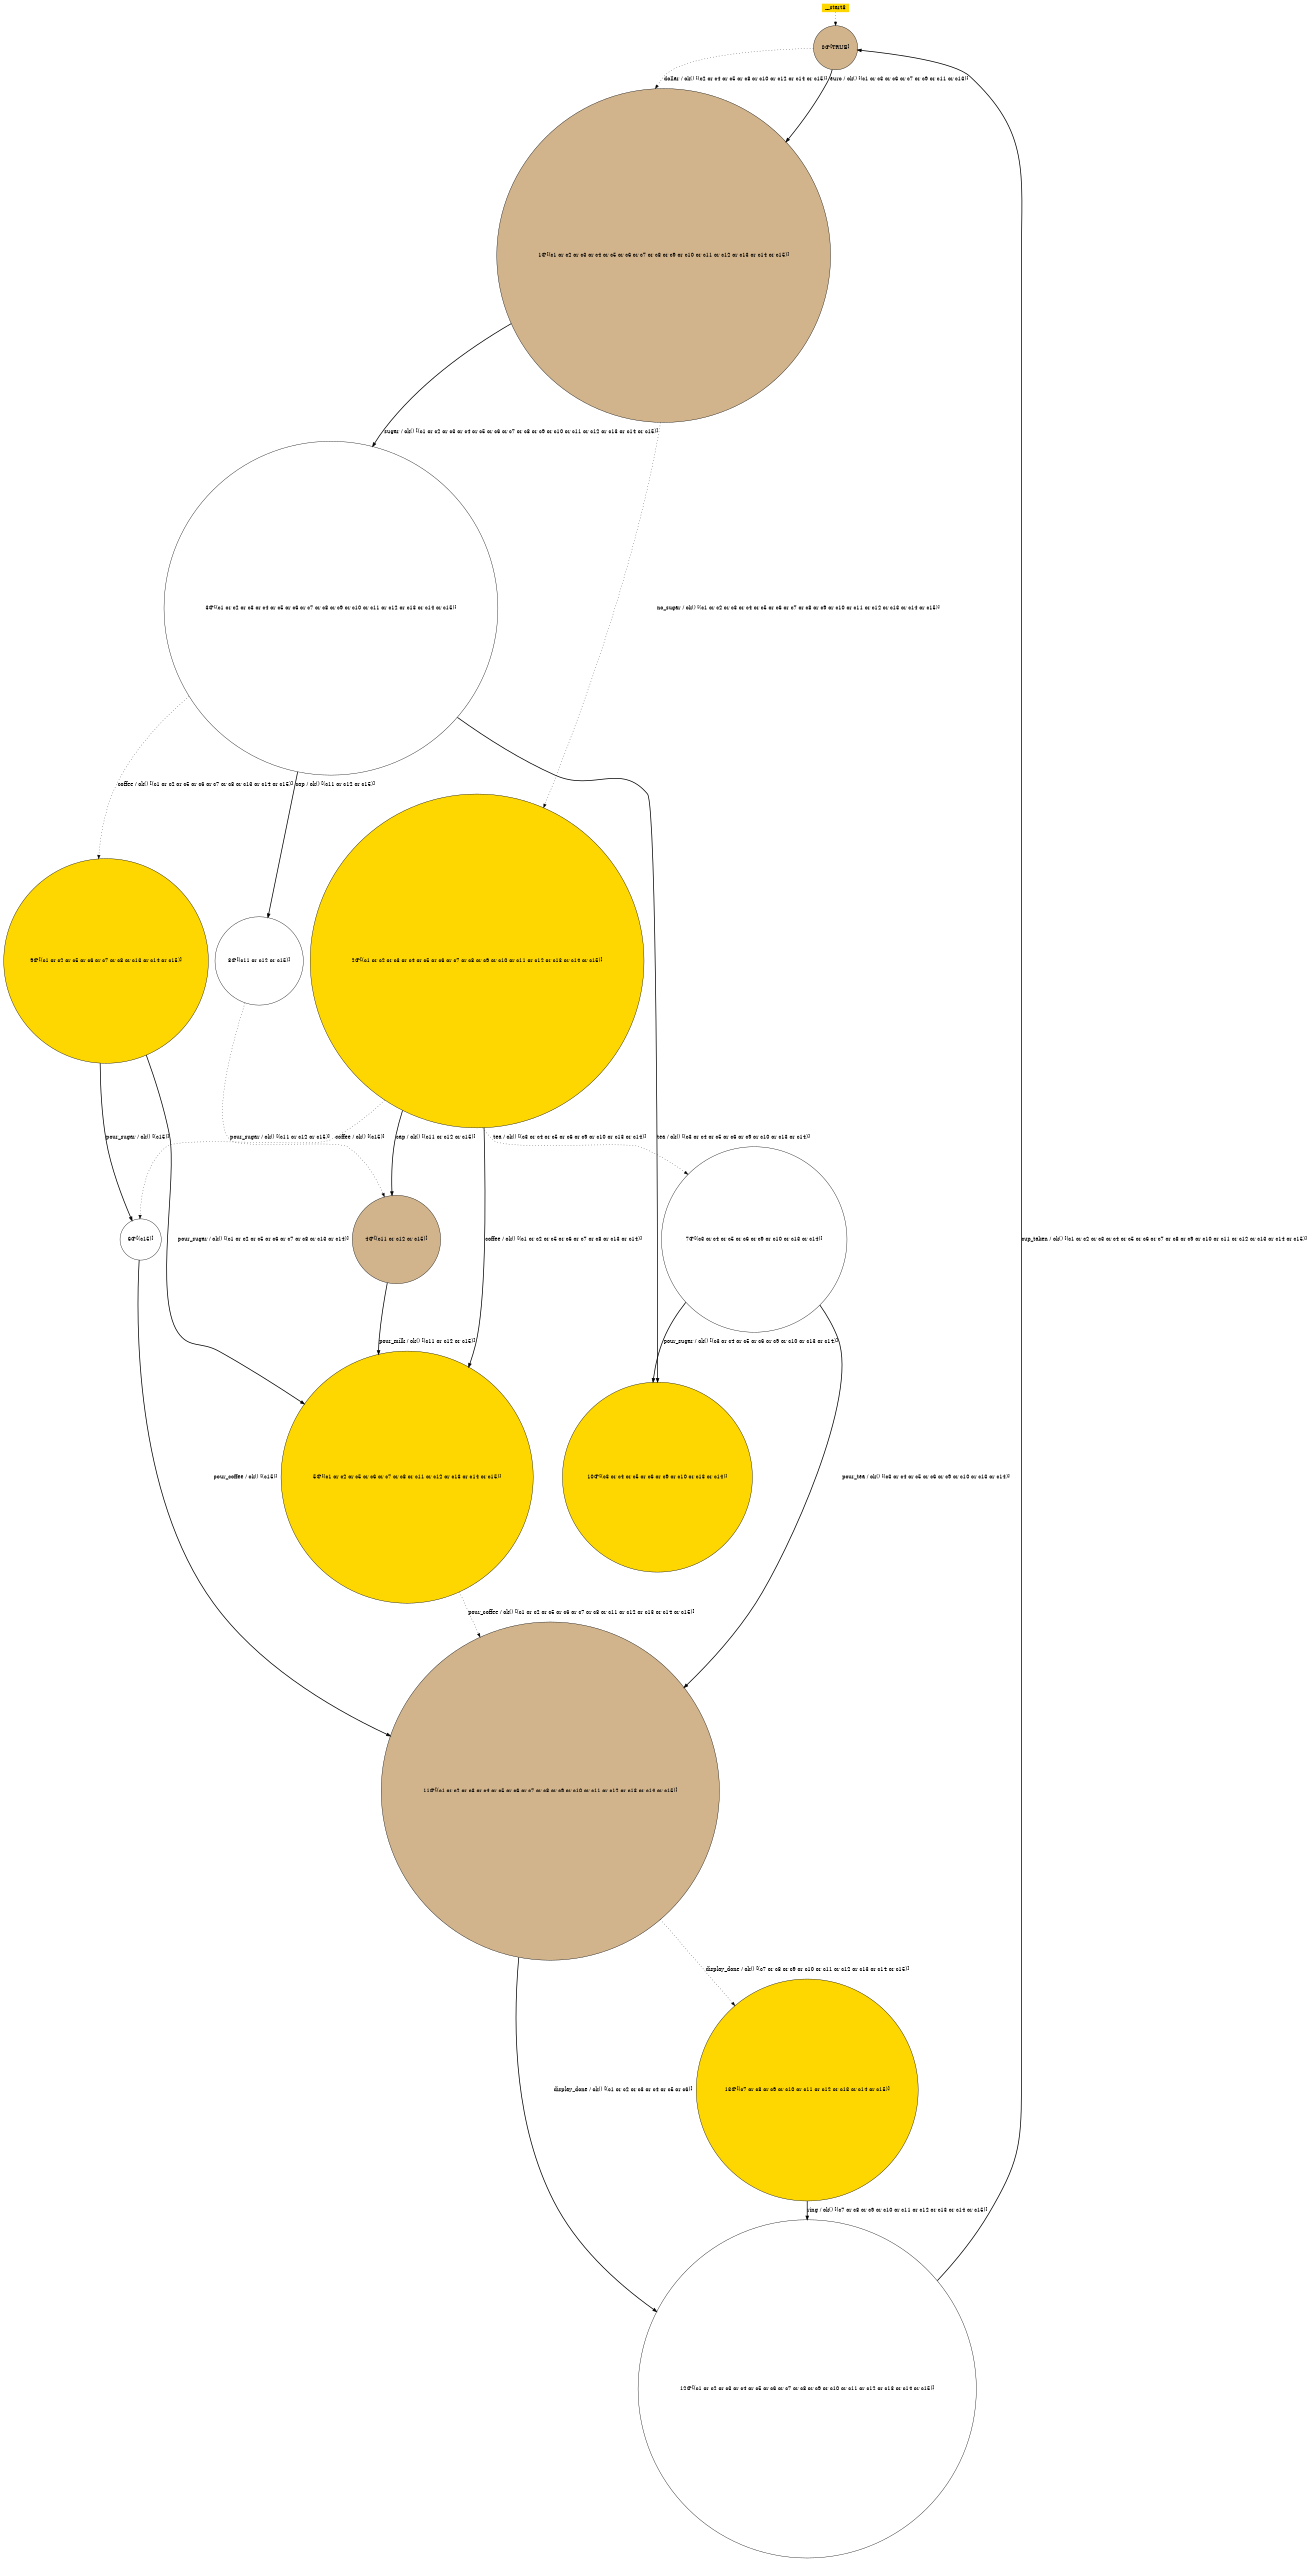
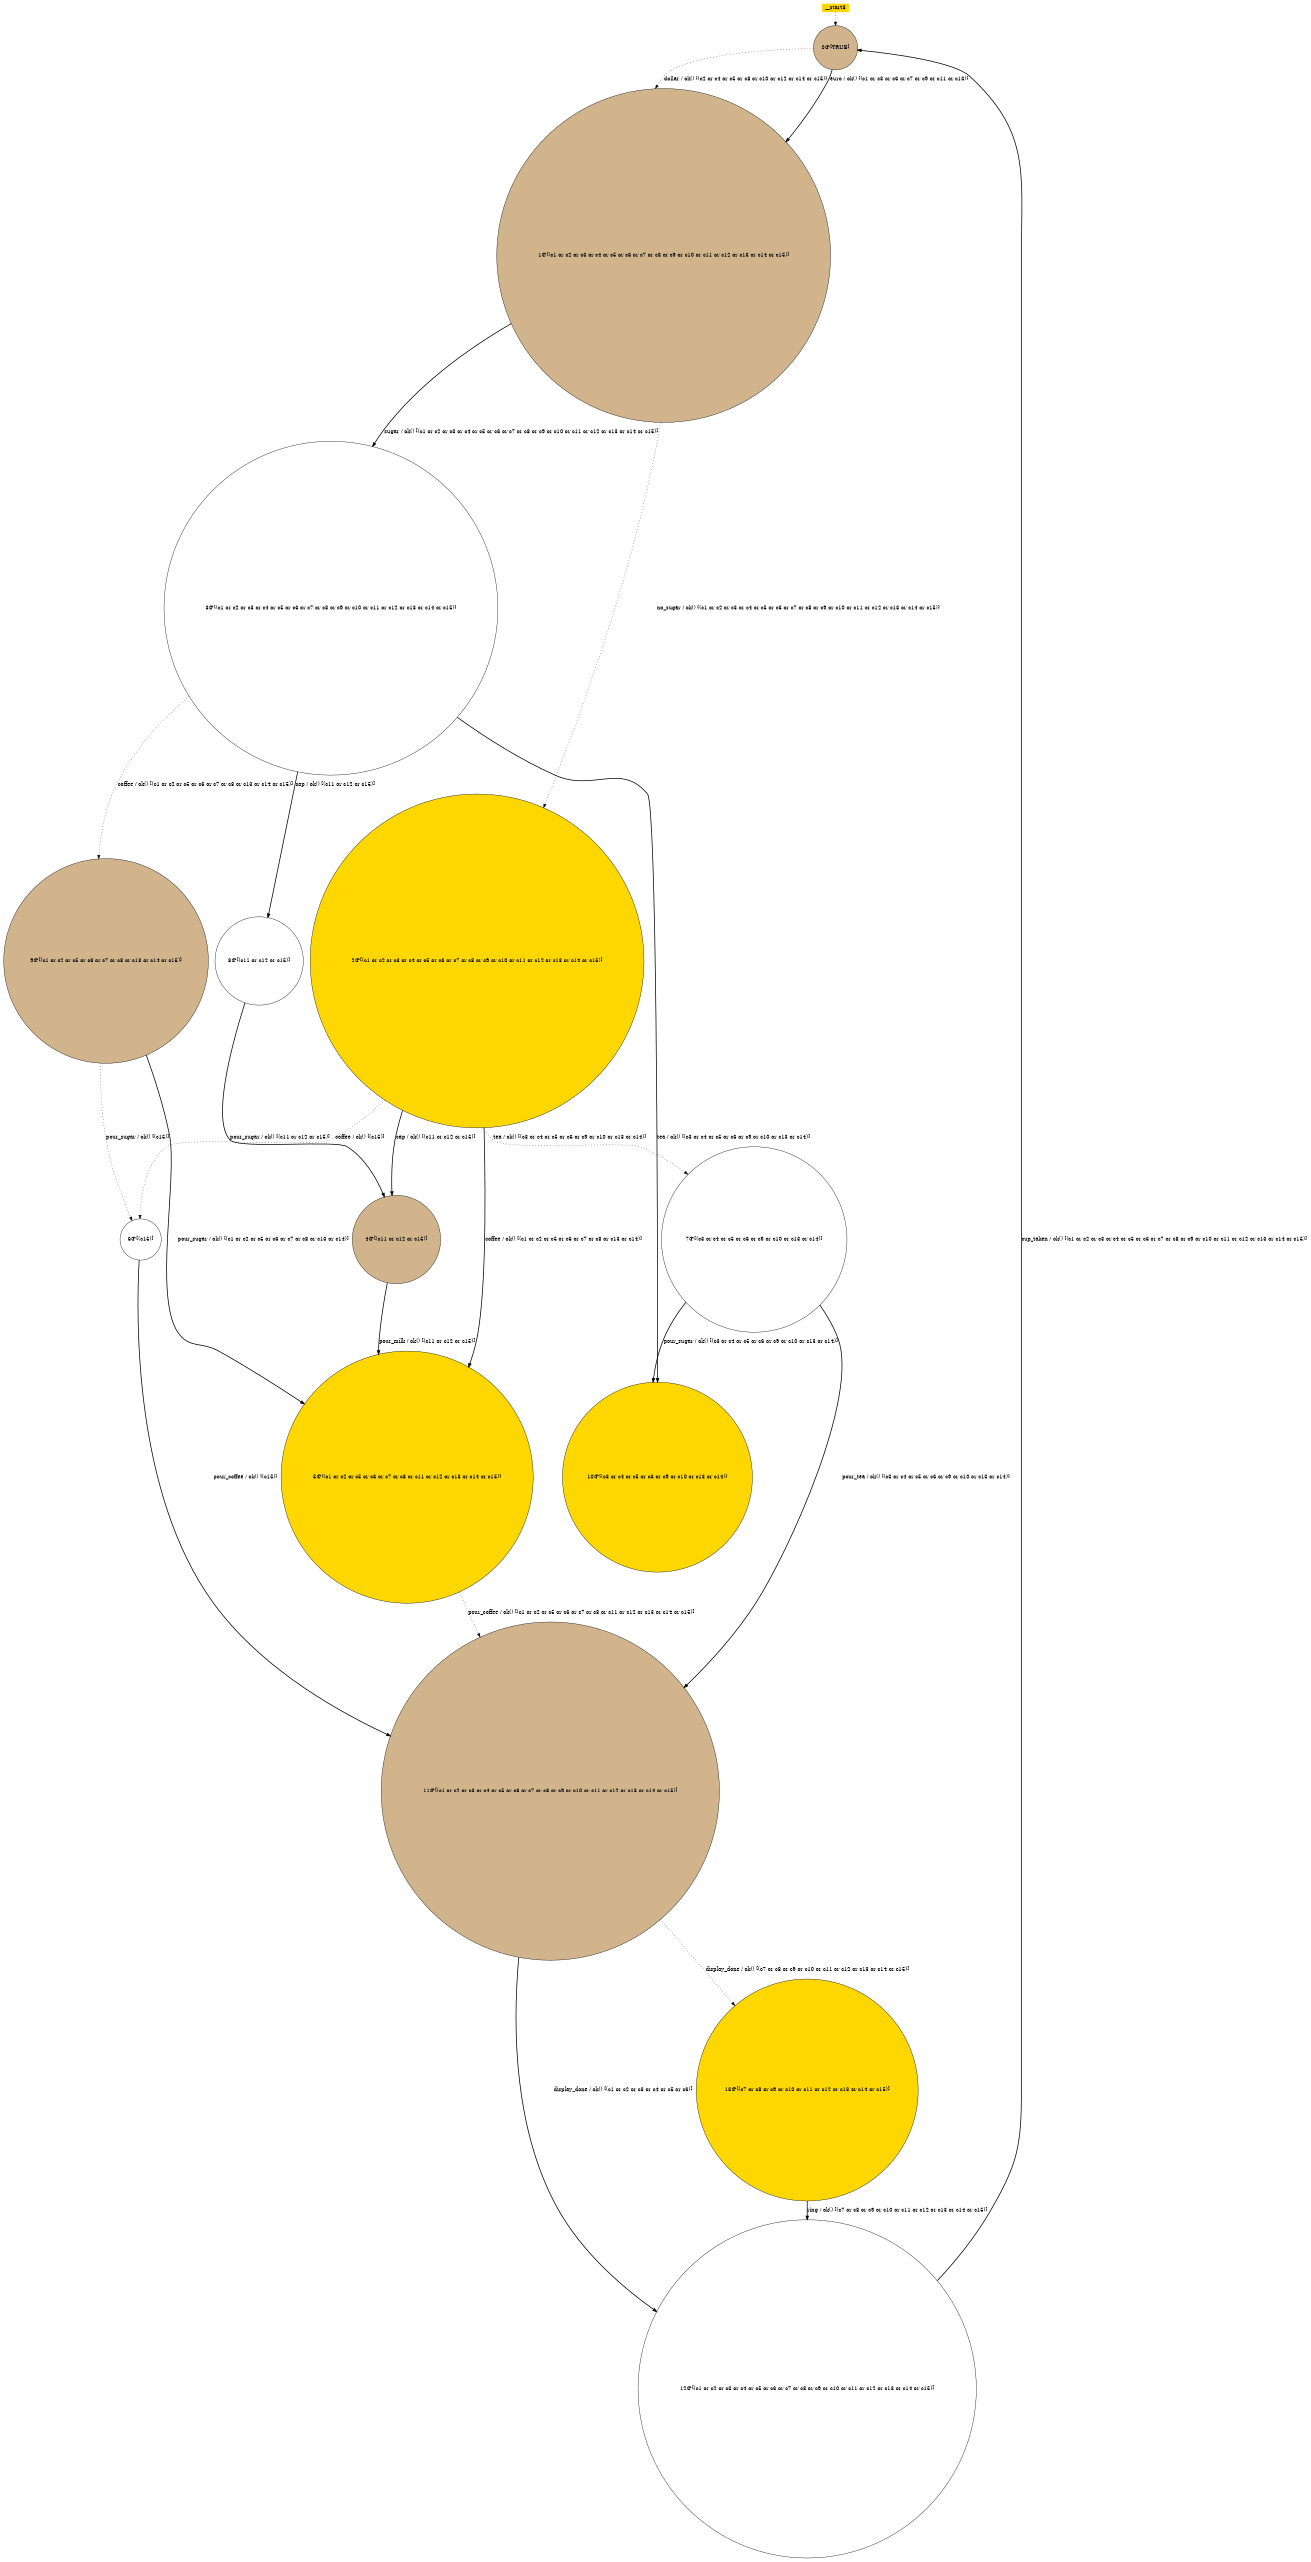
node "9@[(c1 or c2 or c5 or c6 or c7 or c8 or c13 or c14 or c15)]": fillcolor gold -> tan
edge "8@[(c11 or c12 or c15)]" -> "4@[(c11 or c12 or c15)]": style dotted -> bold
edge "9@[(c1 or c2 or c5 or c6 or c7 or c8 or c13 or c14 or c15)]" -> "6@[(c15)]": style bold -> dotted
